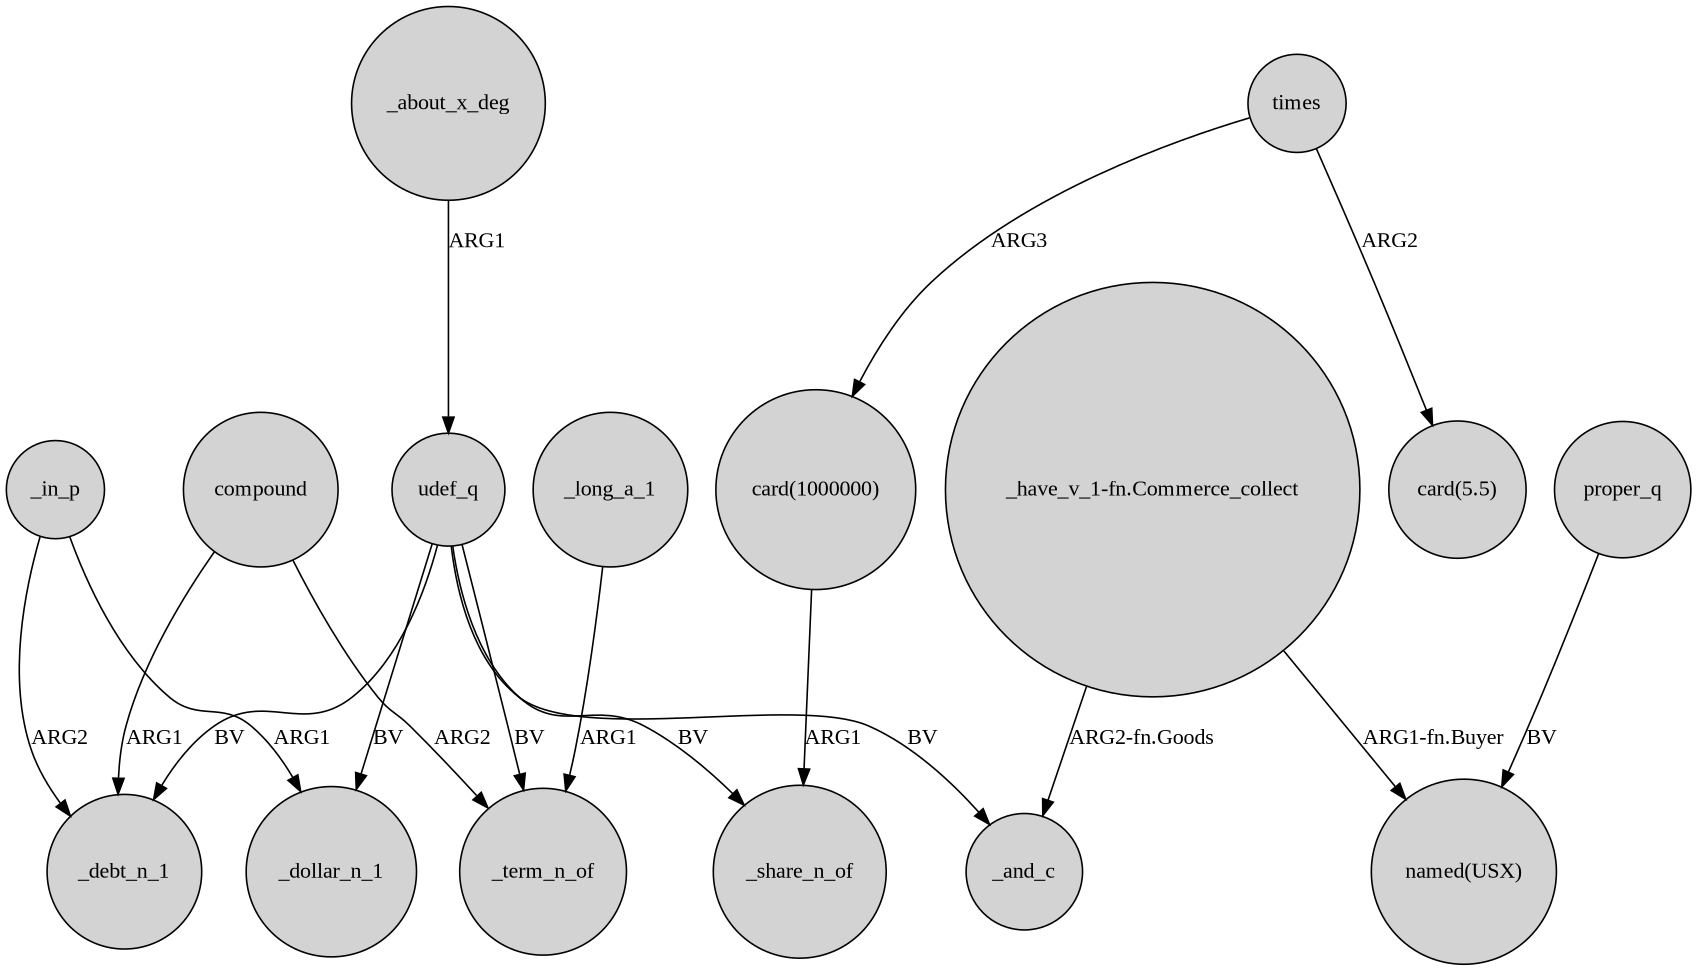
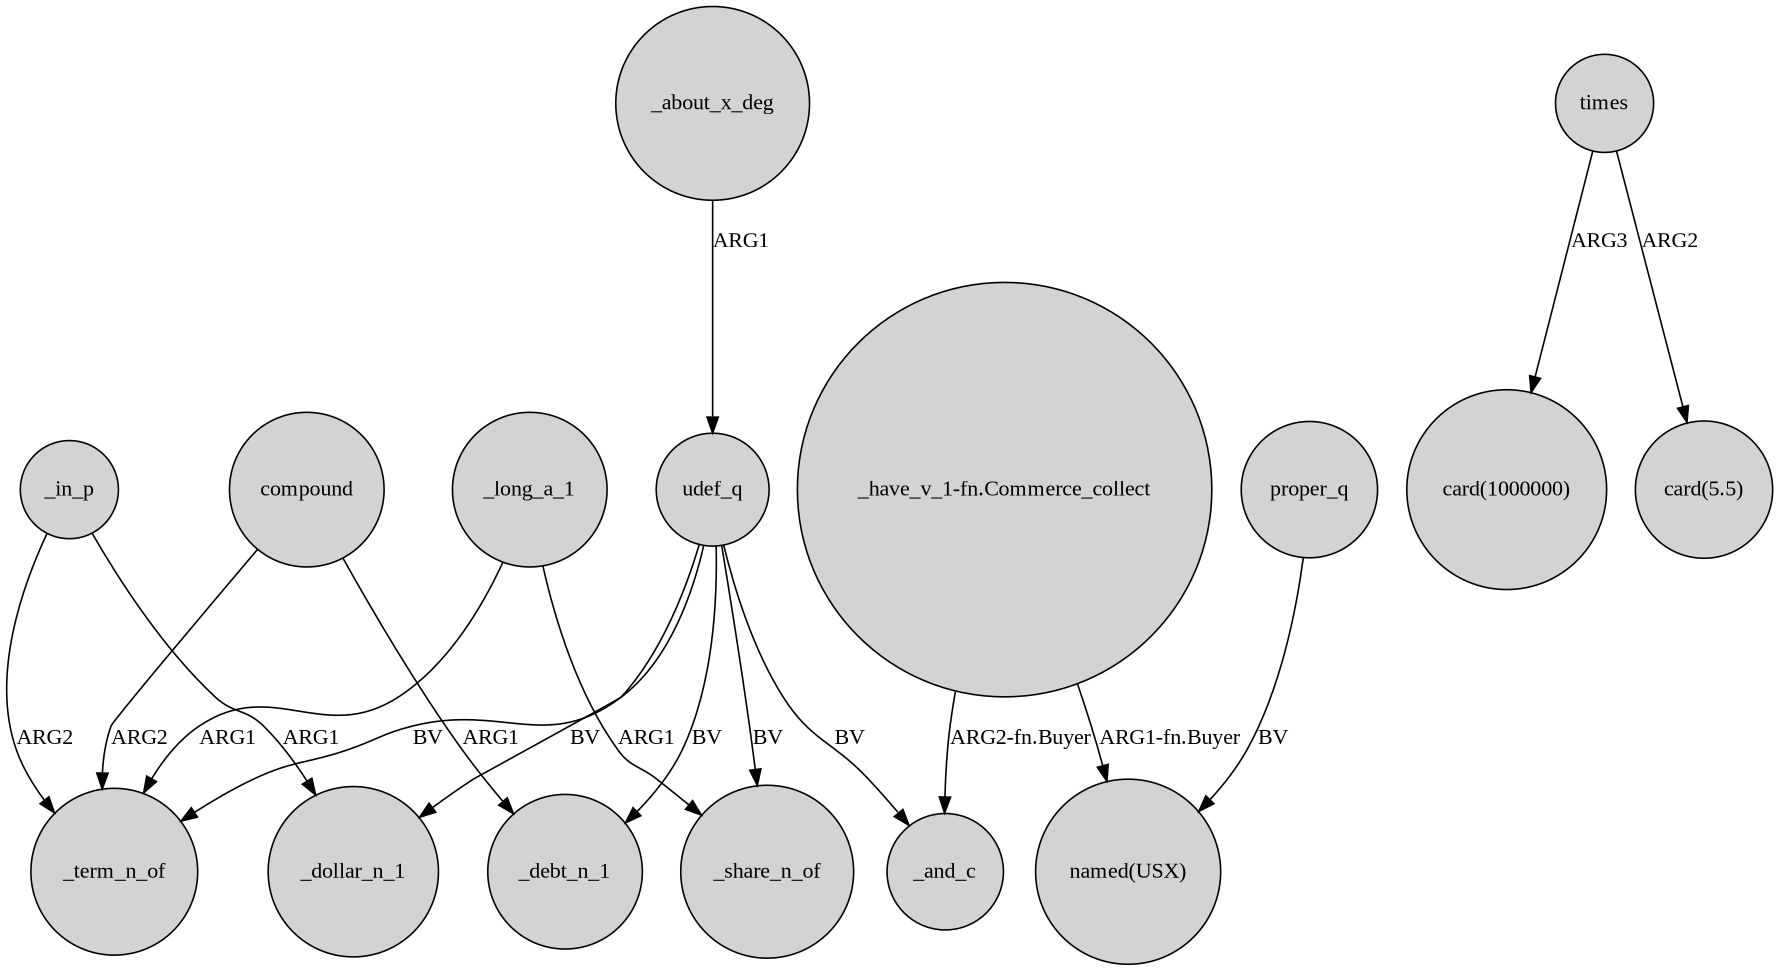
edge "_in_p" -> "_debt_n_1": now "_in_p" -> "_term_n_of"
edge "card(1000000)" -> "_share_n_of": now "_long_a_1" -> "_share_n_of"
edge "_have_v_1-fn.Commerce_collect" -> "_and_c": label "ARG2-fn.Goods" -> "ARG2-fn.Buyer"
